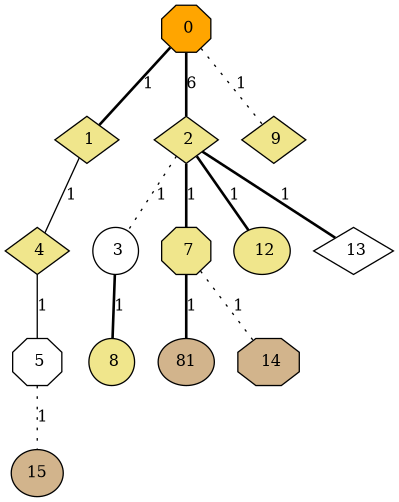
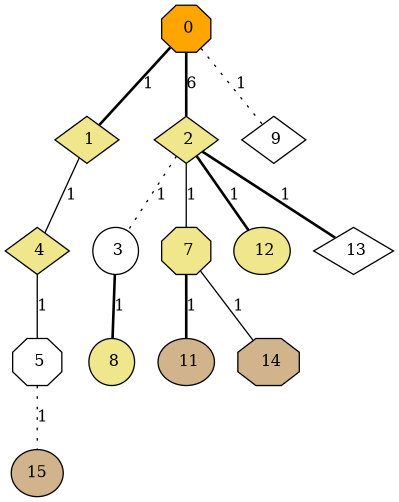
node "9": fillcolor khaki -> white
edge "2" -- "7": style bold -> solid
edge "7" -- "14": style dotted -> solid
node "81": label "81" -> "11"
